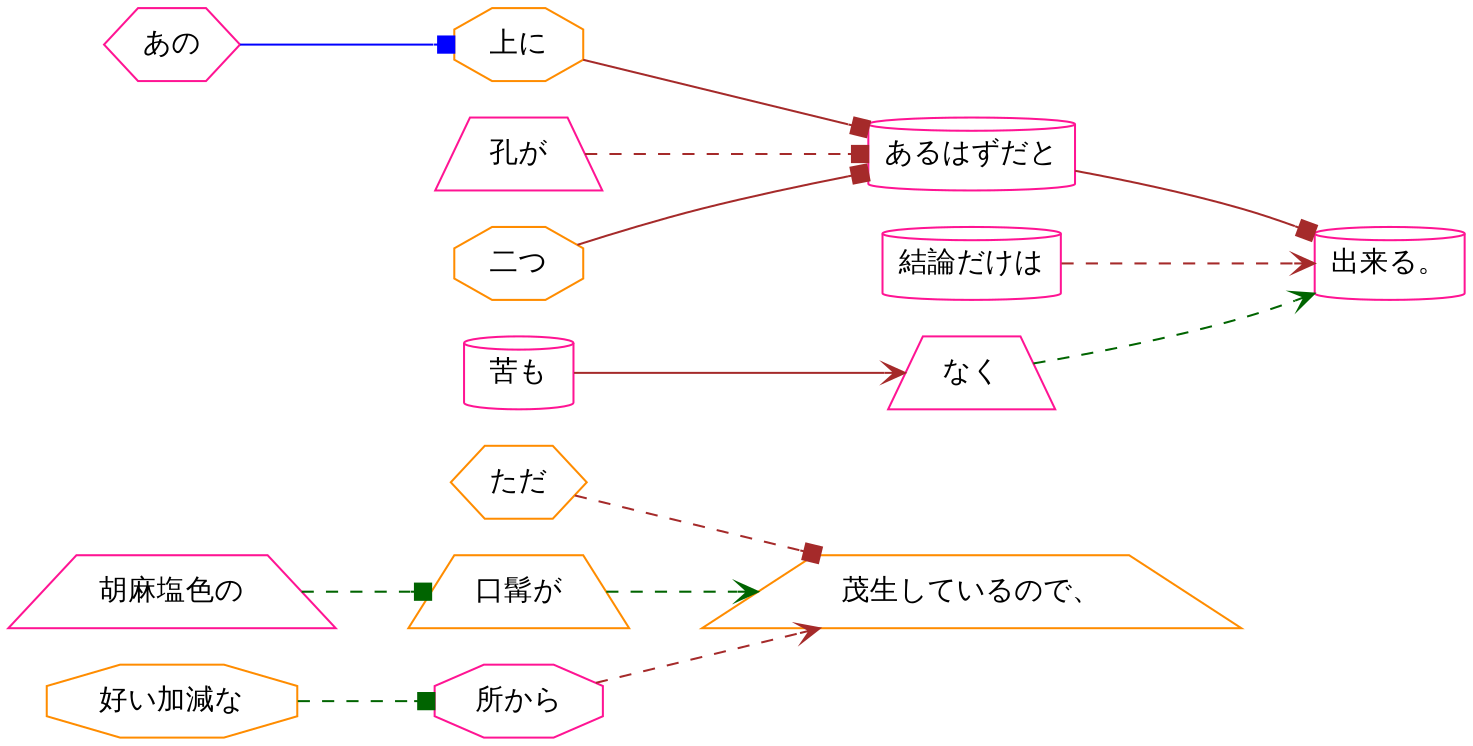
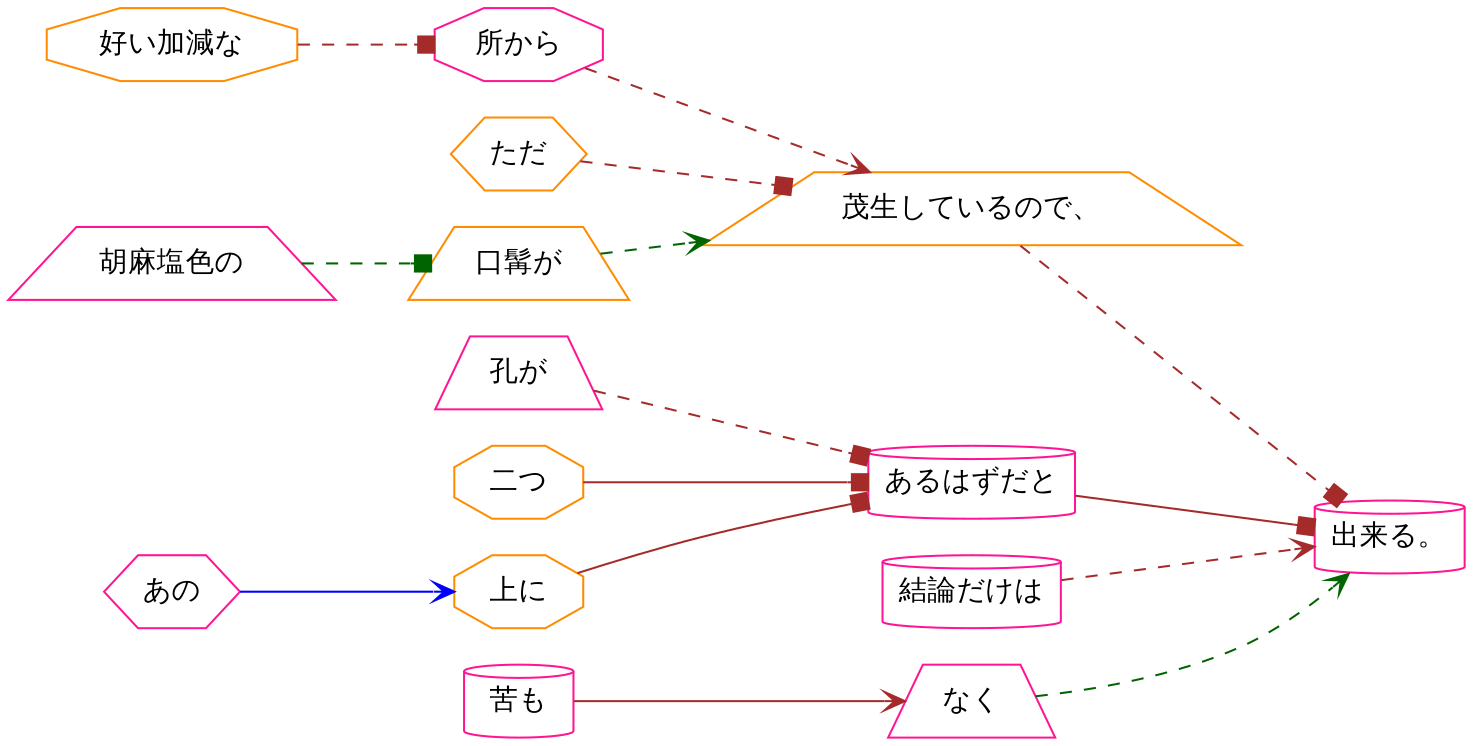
edge "あの" -> "上に": arrowhead box -> vee
edge "茂生しているので、" -> "出来る。": added
edge "好い加減な" -> "所から": color darkgreen -> brown
